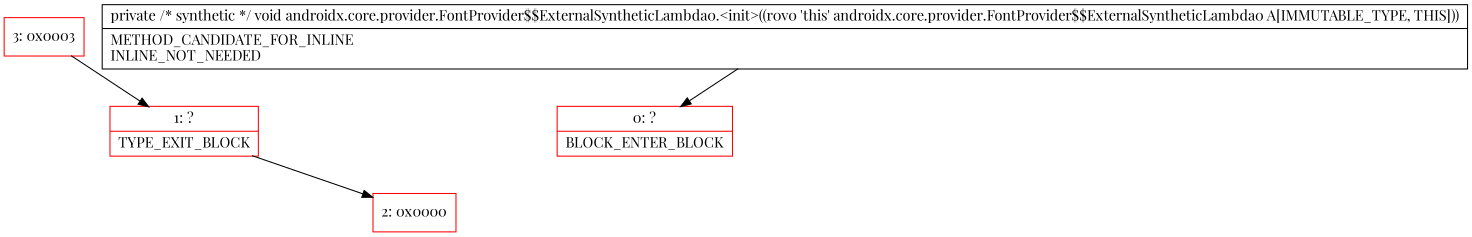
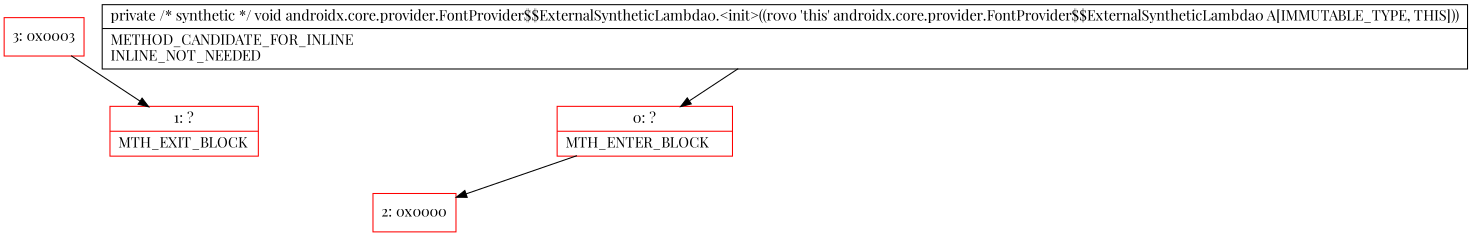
node "1: ?": text "TYPE_EXIT_BLOCK" -> "MTH_EXIT_BLOCK"
node "0: ?": text "BLOCK_ENTER_BLOCK" -> "MTH_ENTER_BLOCK"
edge "1: ?" -> "2: 0x0000": now "0: ?" -> "2: 0x0000"
